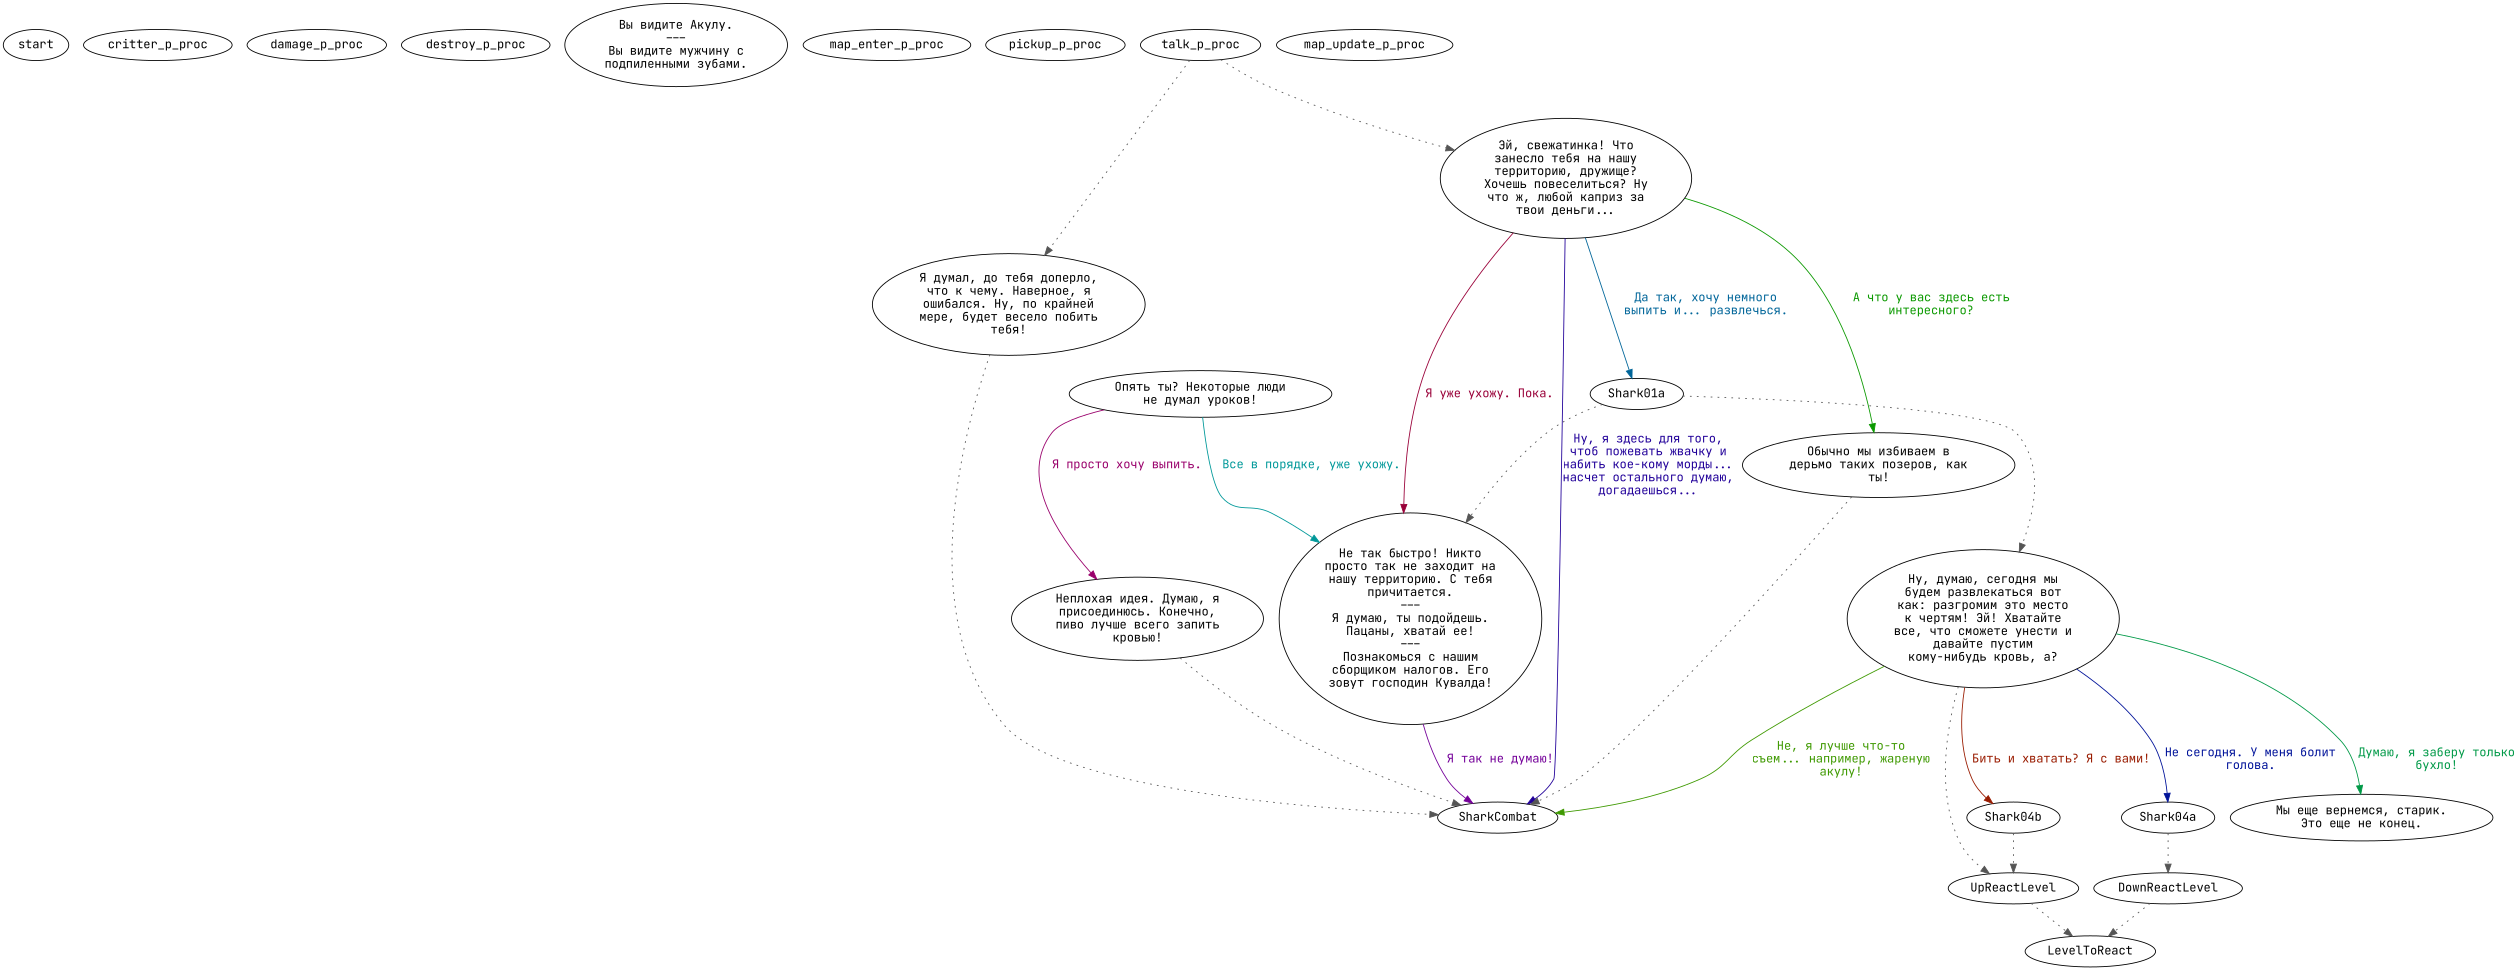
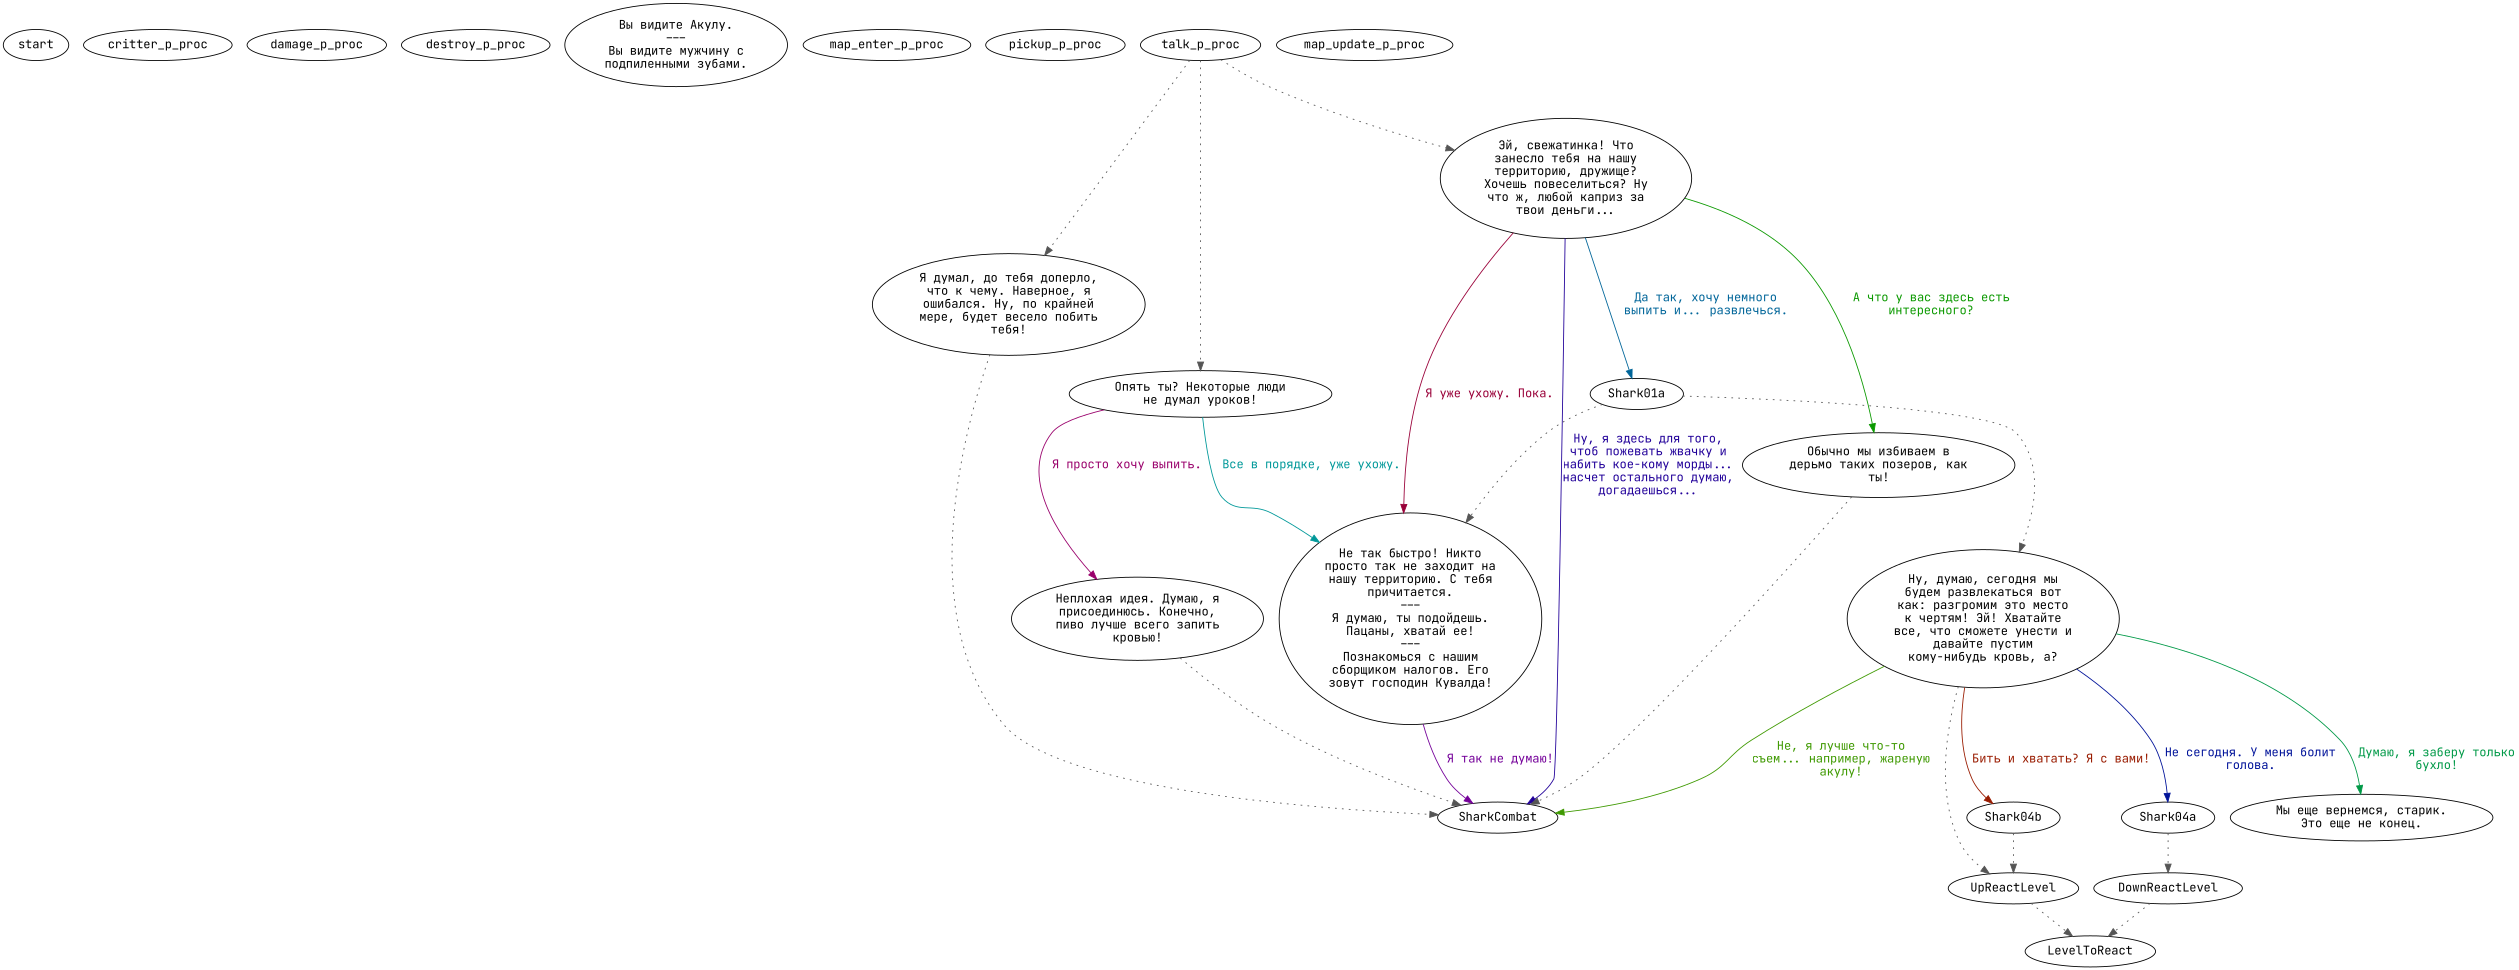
edge "talk_p_proc" -> "Опять ты? Некоторые люди не думал уроков!": added
